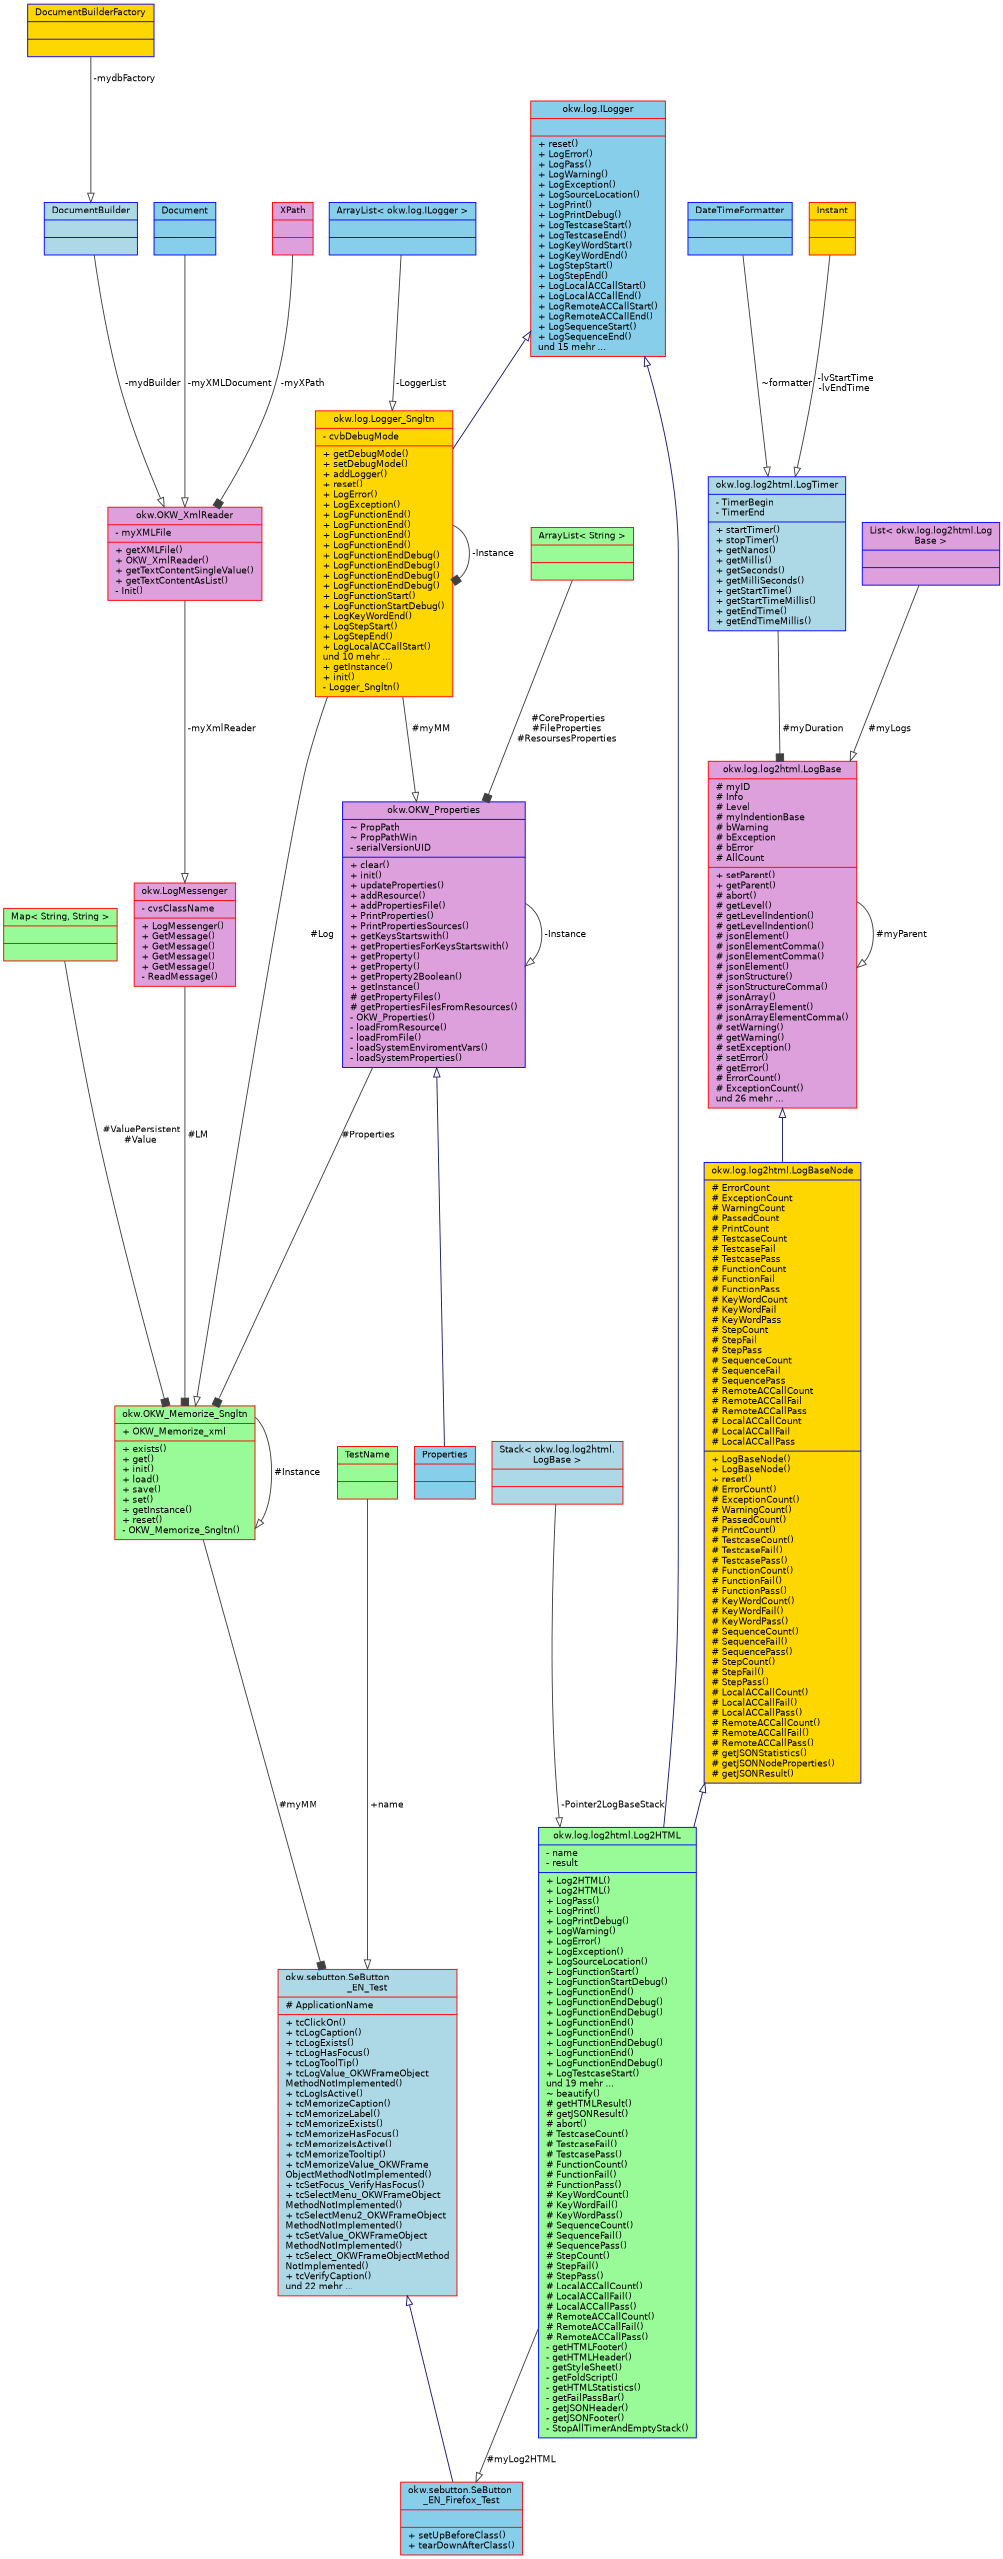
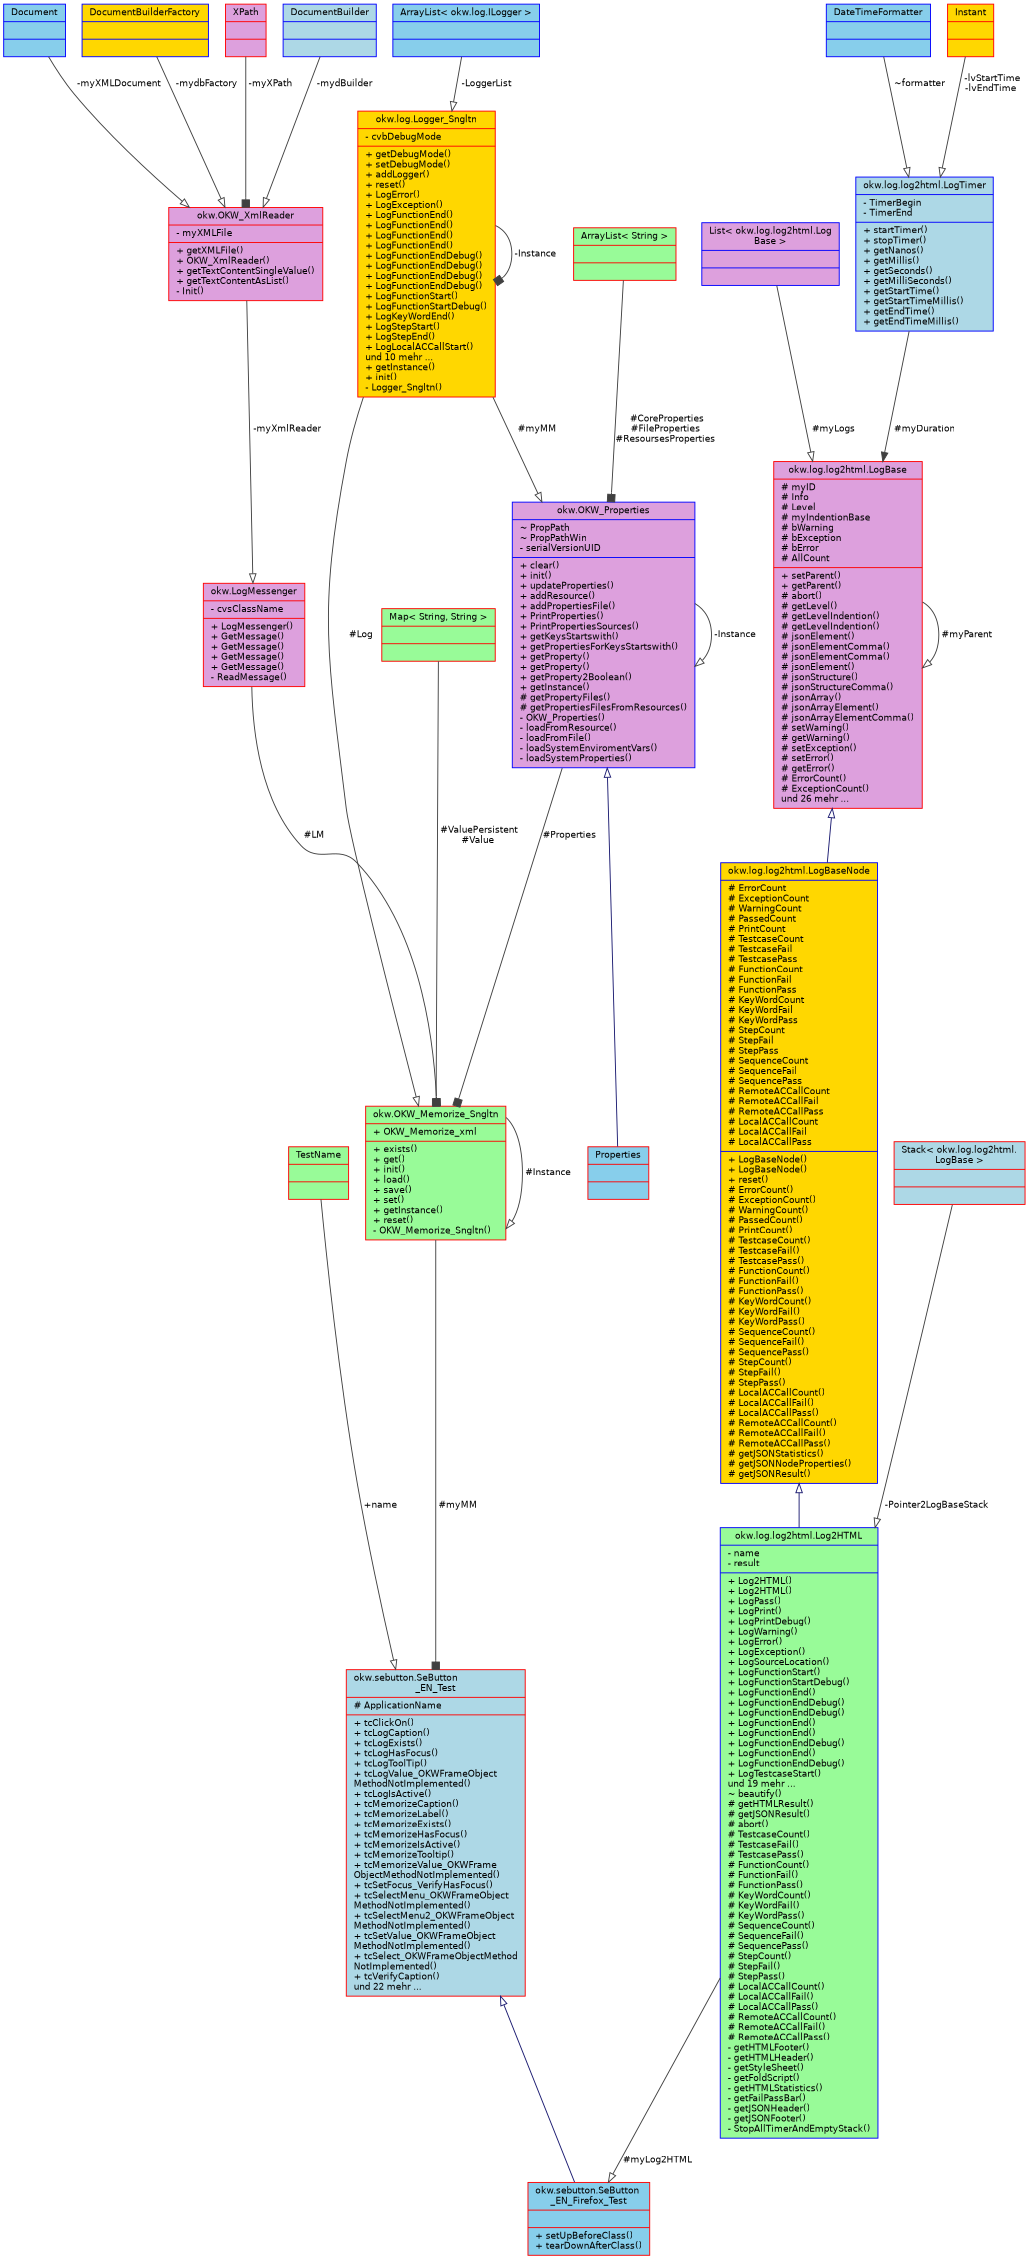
edge "DocumentBuilderFactory" -> "DocumentBuilder": now "DocumentBuilderFactory" -> "okw.OKW_XmlReader"
node "okw.log.ILogger": removed
edge "okw.log.log2html.LogTimer" -> "okw.log.log2html.LogBase": arrowhead box -> normal
